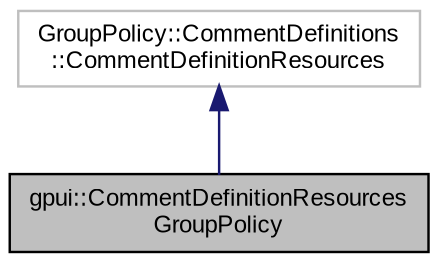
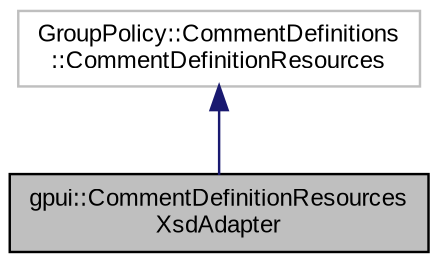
node "gpui::CommentDefinitionResources GroupPolicy": label "gpui::CommentDefinitionResources GroupPolicy" -> "gpui::CommentDefinitionResources XsdAdapter"
